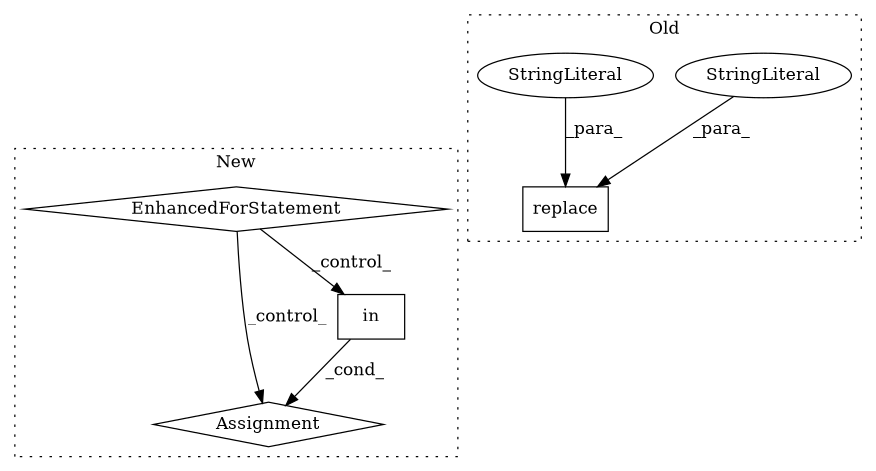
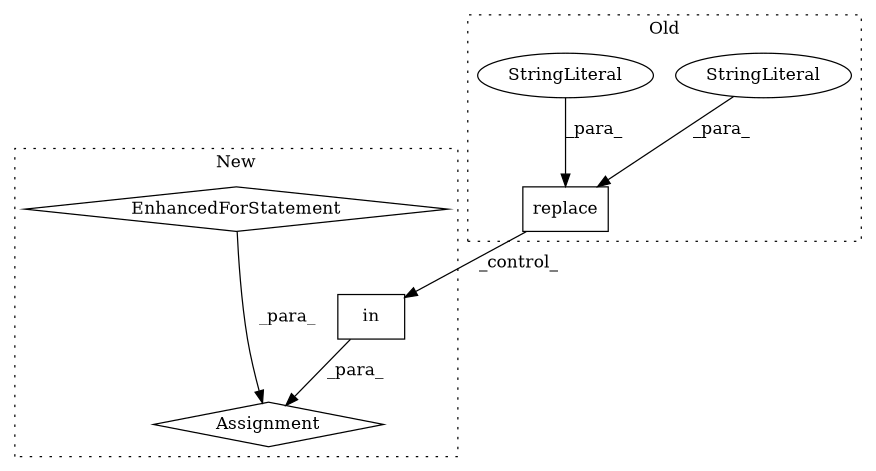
edge "EnhancedForStatement" -> "in": now "replace" -> "in"
edge "EnhancedForStatement" -> "Assignment": label "_control_" -> "_para_"
edge "in" -> "Assignment": label "_cond_" -> "_para_"
